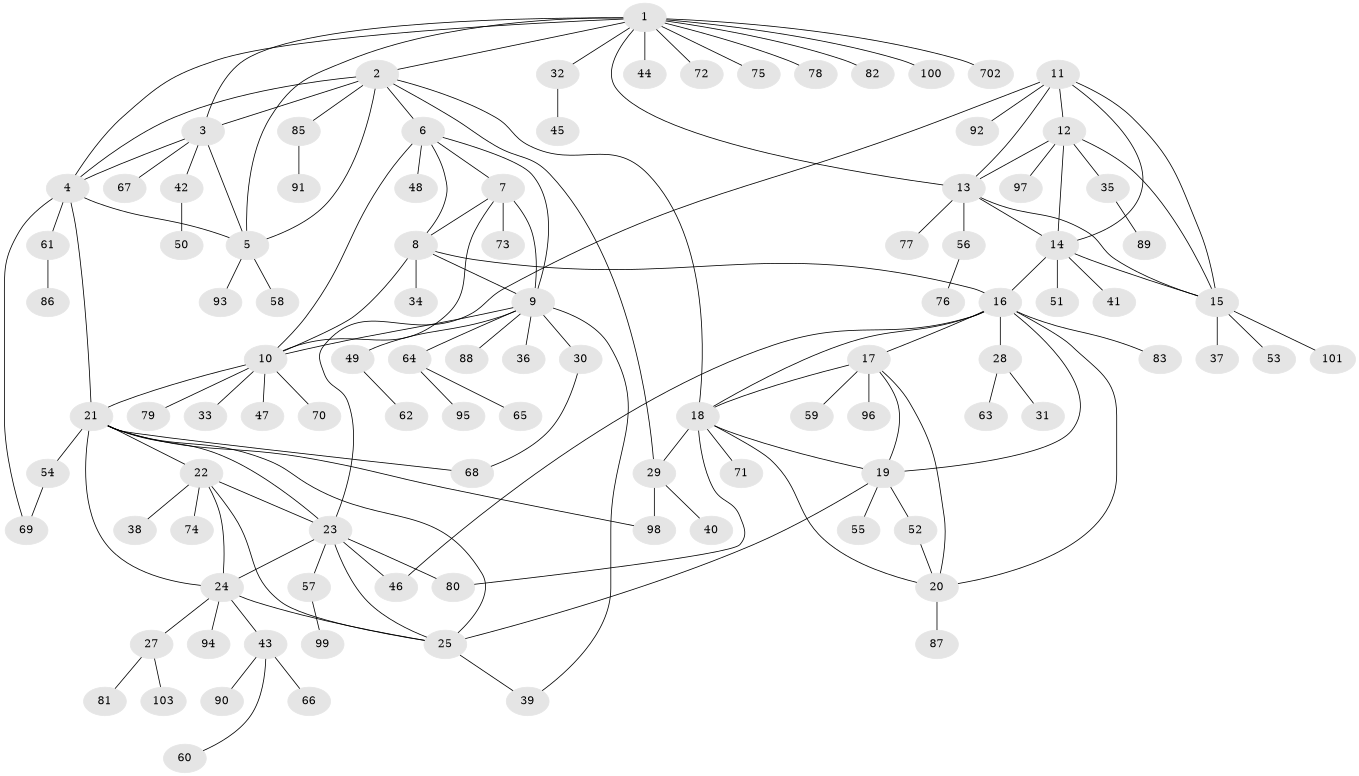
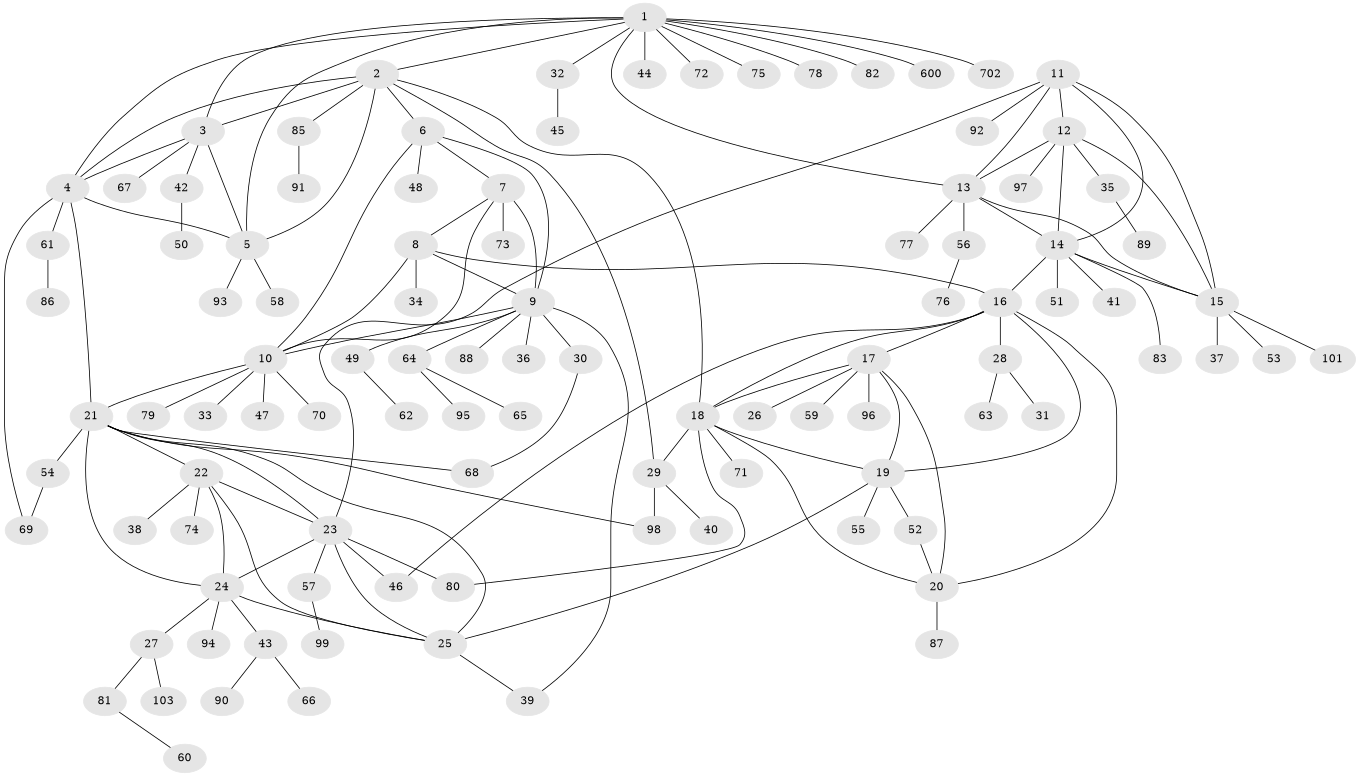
node "100": label "100" -> "600"
edge "6" -- "8": removed
edge "16" -- "83": now "14" -- "83"
node "26": added
edge "43" -- "60": now "81" -- "60"
